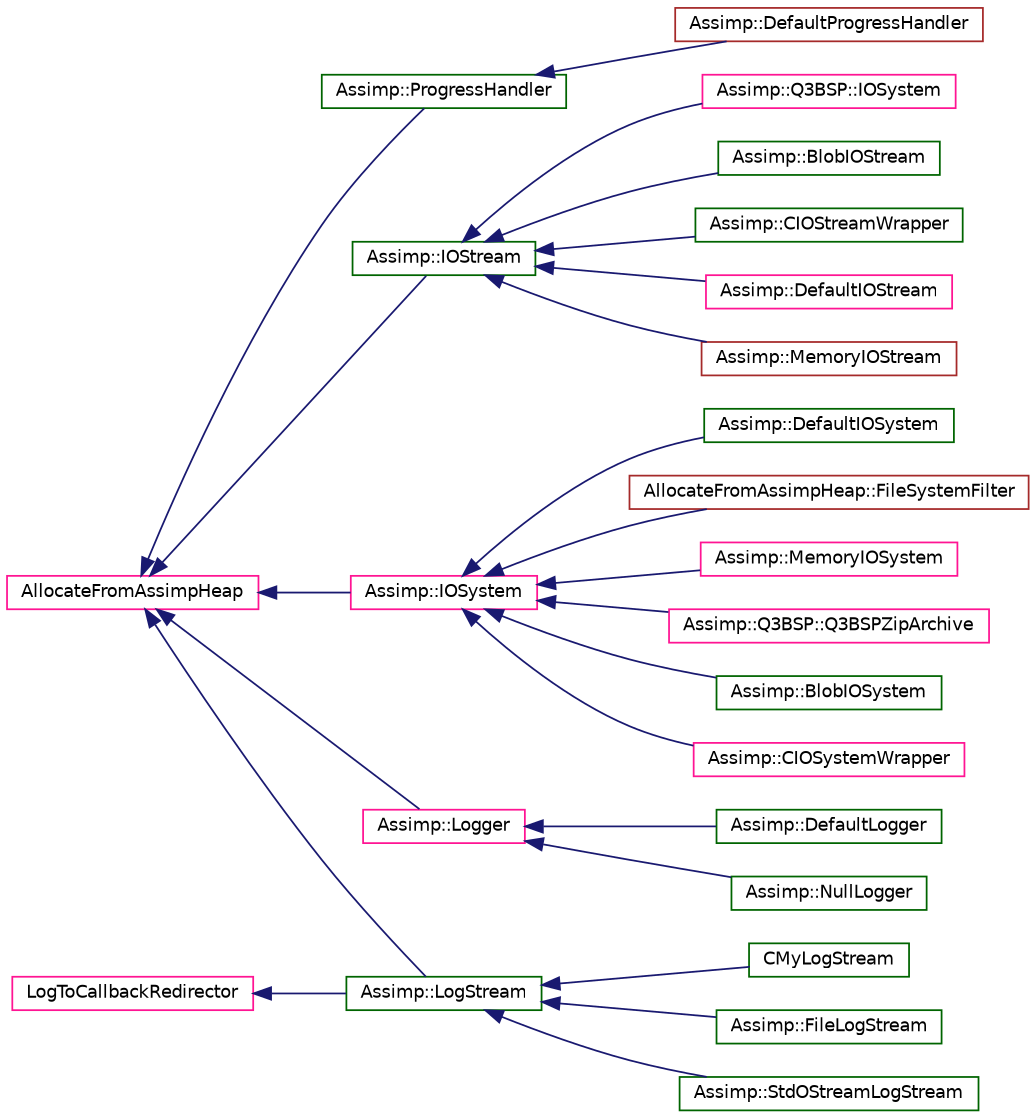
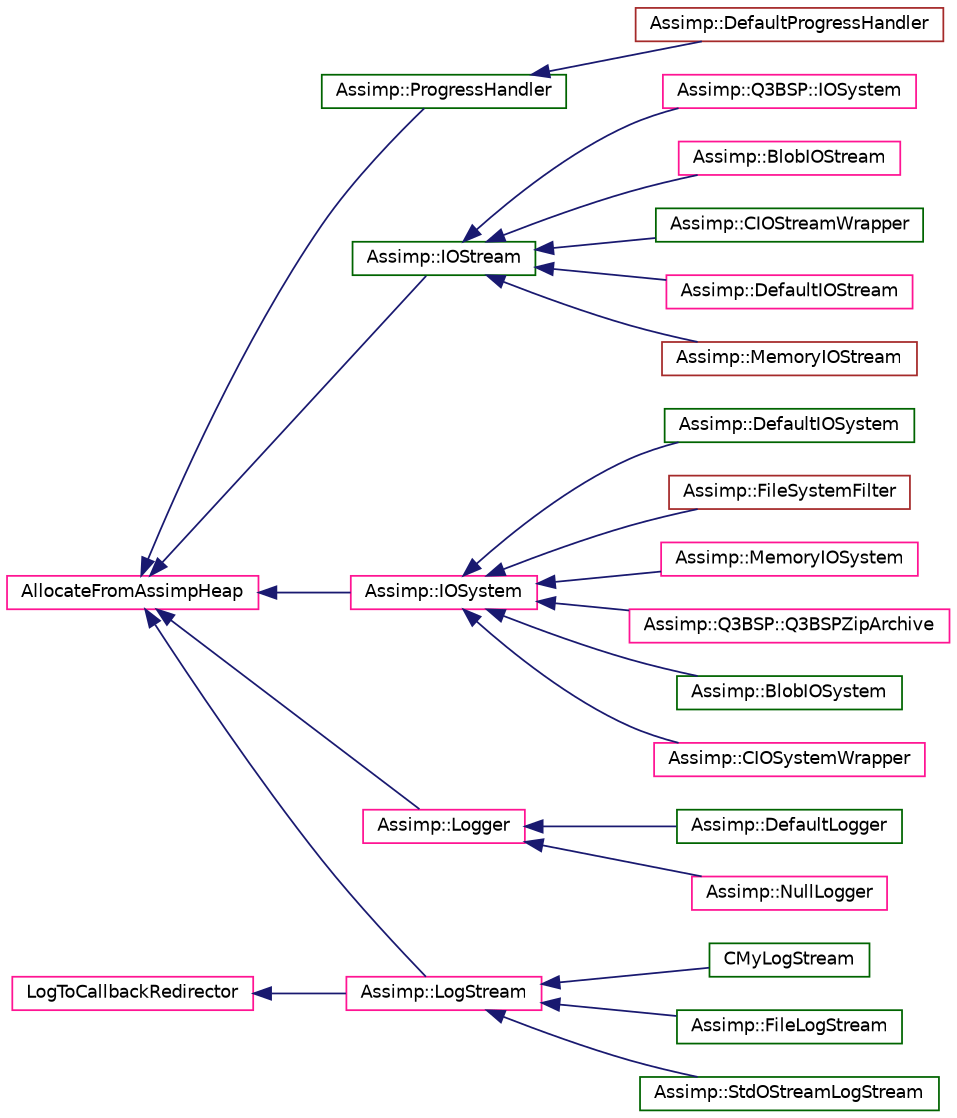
node "Assimp::BlobIOStream": color darkgreen -> deeppink
node "AllocateFromAssimpHeap::FileSystemFilter": label "AllocateFromAssimpHeap::FileSystemFilter" -> "Assimp::FileSystemFilter"
node "Assimp::NullLogger": color darkgreen -> deeppink
node "Assimp::LogStream": color darkgreen -> deeppink
